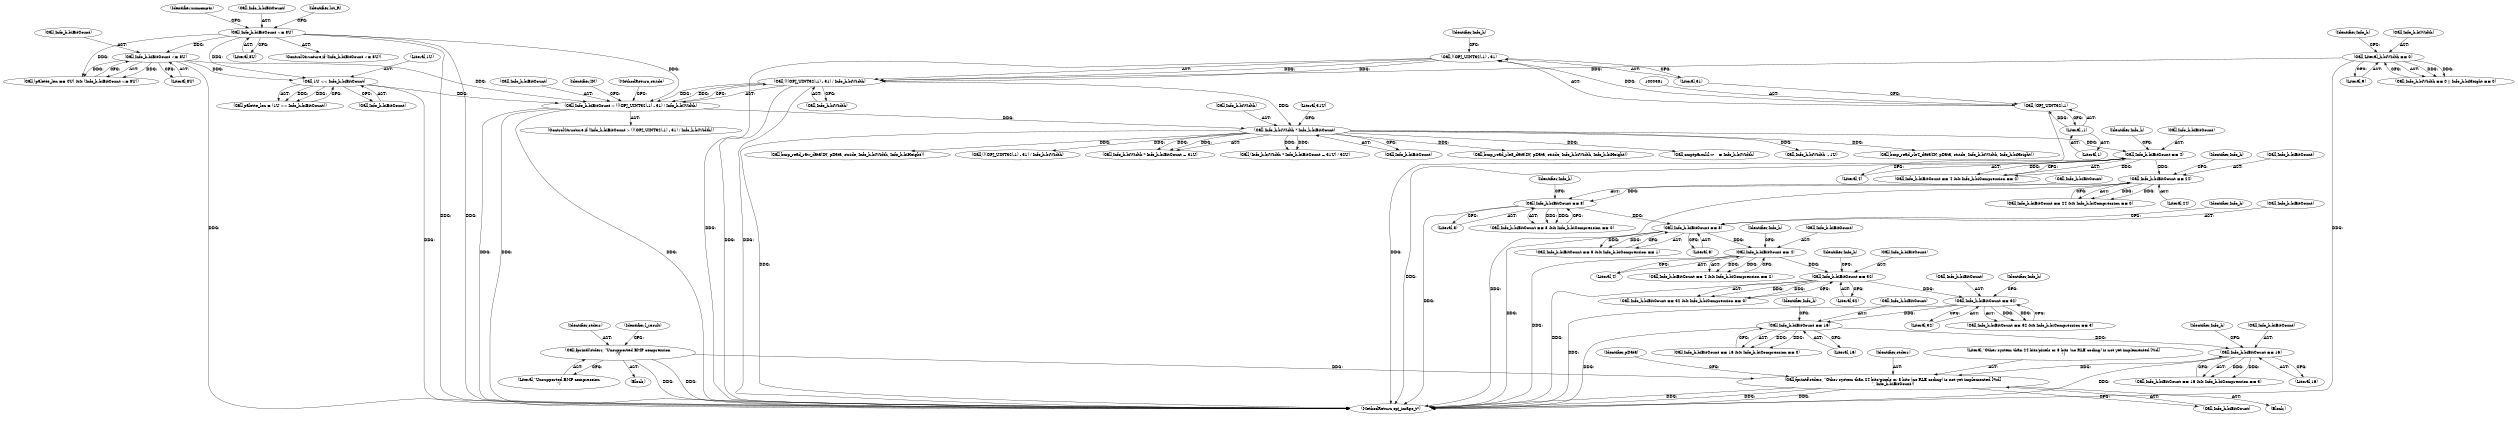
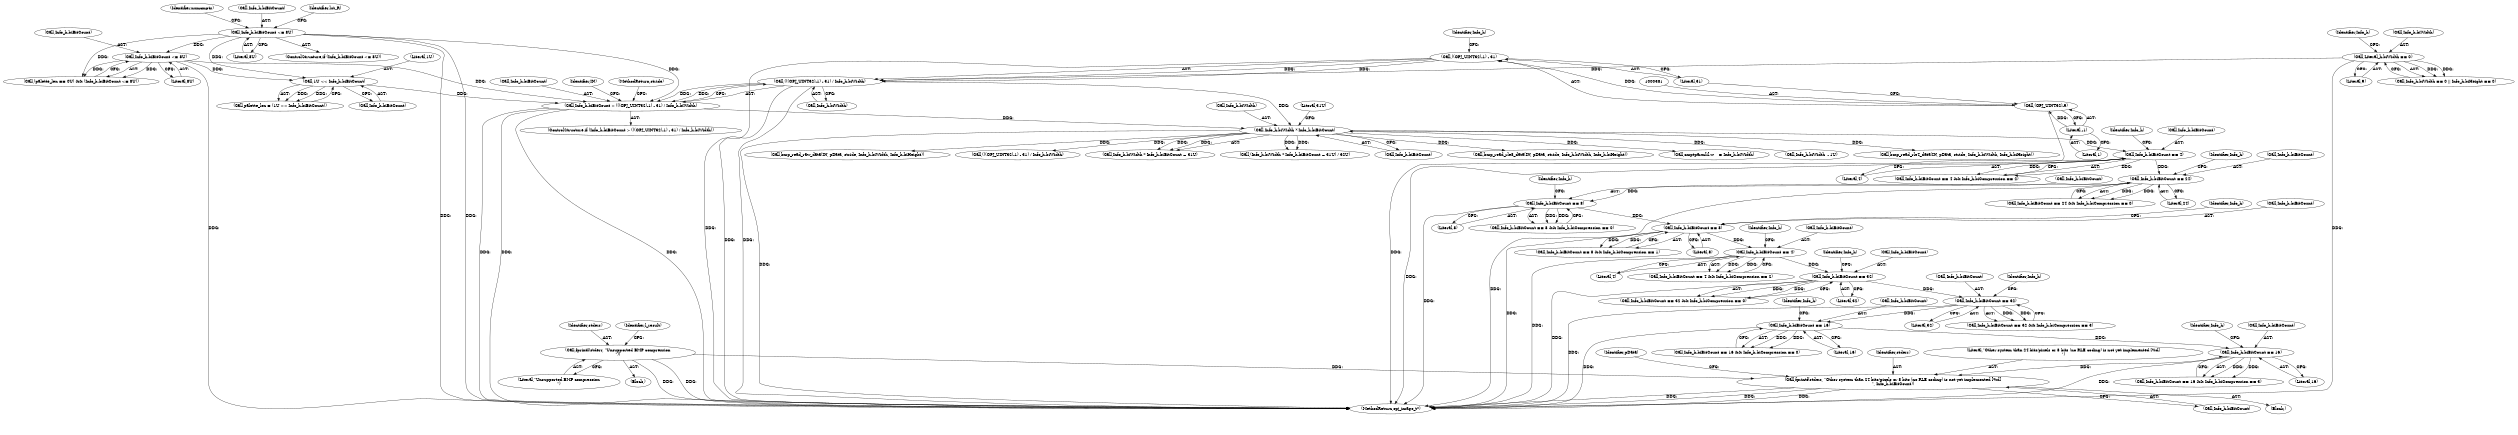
node "(Call,(OPJ_UINT32)-1)": label "(Call,(OPJ_UINT32)-1)" -> "(Call,(OPJ_UINT32)-9)"
edge "(Call,Info_h.biWidth * Info_h.biBitCount)" -> "(Call,Info_h.biWidth  - 1U)": reversed
edge "(Literal,-1)" -> "(Literal,1)": label "AST: " -> "CFG: "
edge "(Call,Info_h.biBitCount == 24)" -> "(Literal,24)": added, label "CFG:"
edge "(Call,1U << Info_h.biBitCount)" -> "(MethodReturn,opj_image_t*)": removed, label "DDG:"
